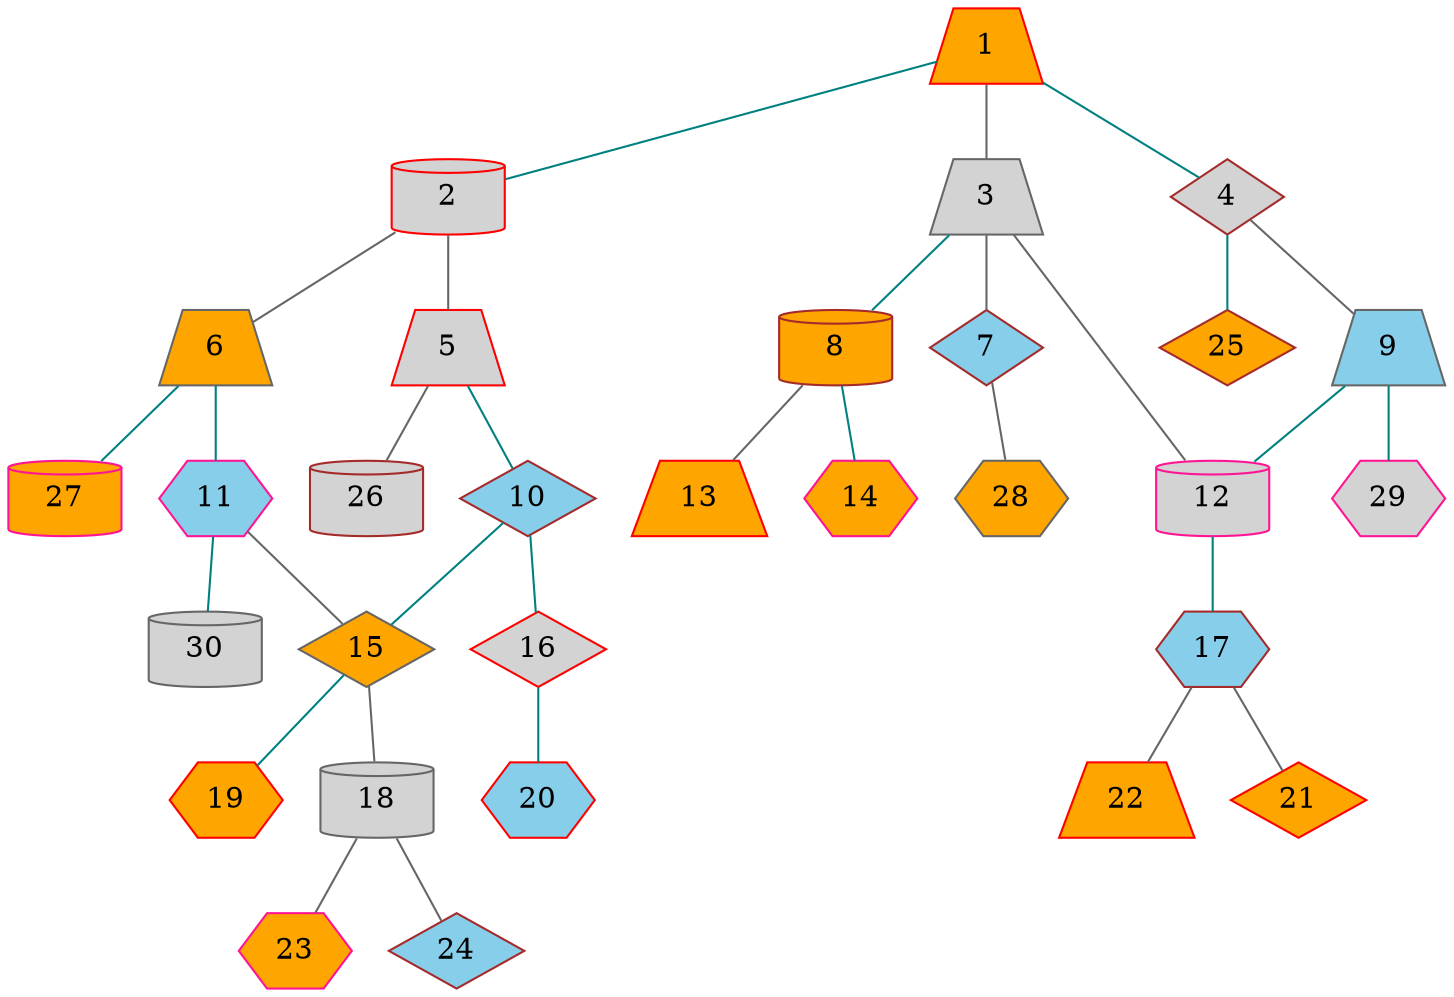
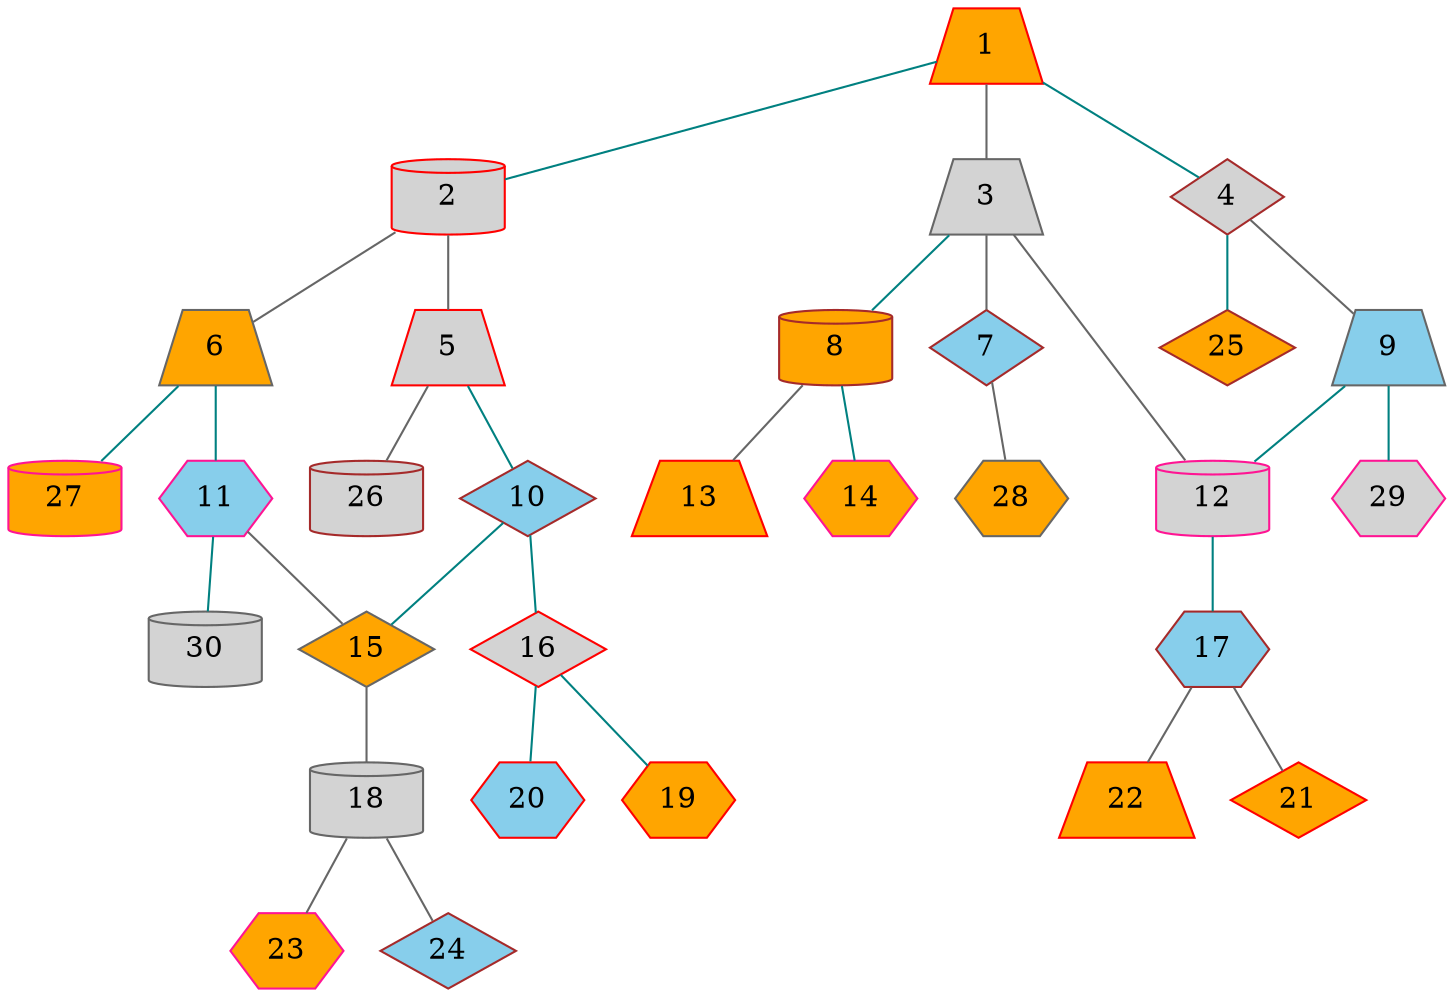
edge "15" -- "19": now "16" -- "19"
